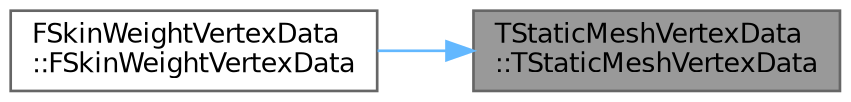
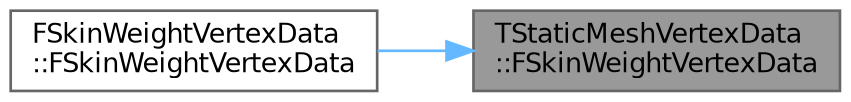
node "TStaticMeshVertexData ::TStaticMeshVertexData": label "TStaticMeshVertexData ::TStaticMeshVertexData" -> "TStaticMeshVertexData ::FSkinWeightVertexData"
